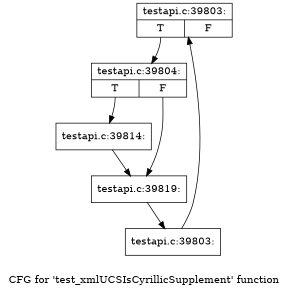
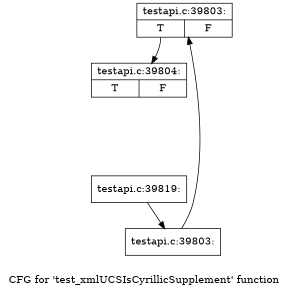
edge "testapi.c:39804:" -> "testapi.c:39819:": removed
node "testapi.c:39814:": removed
